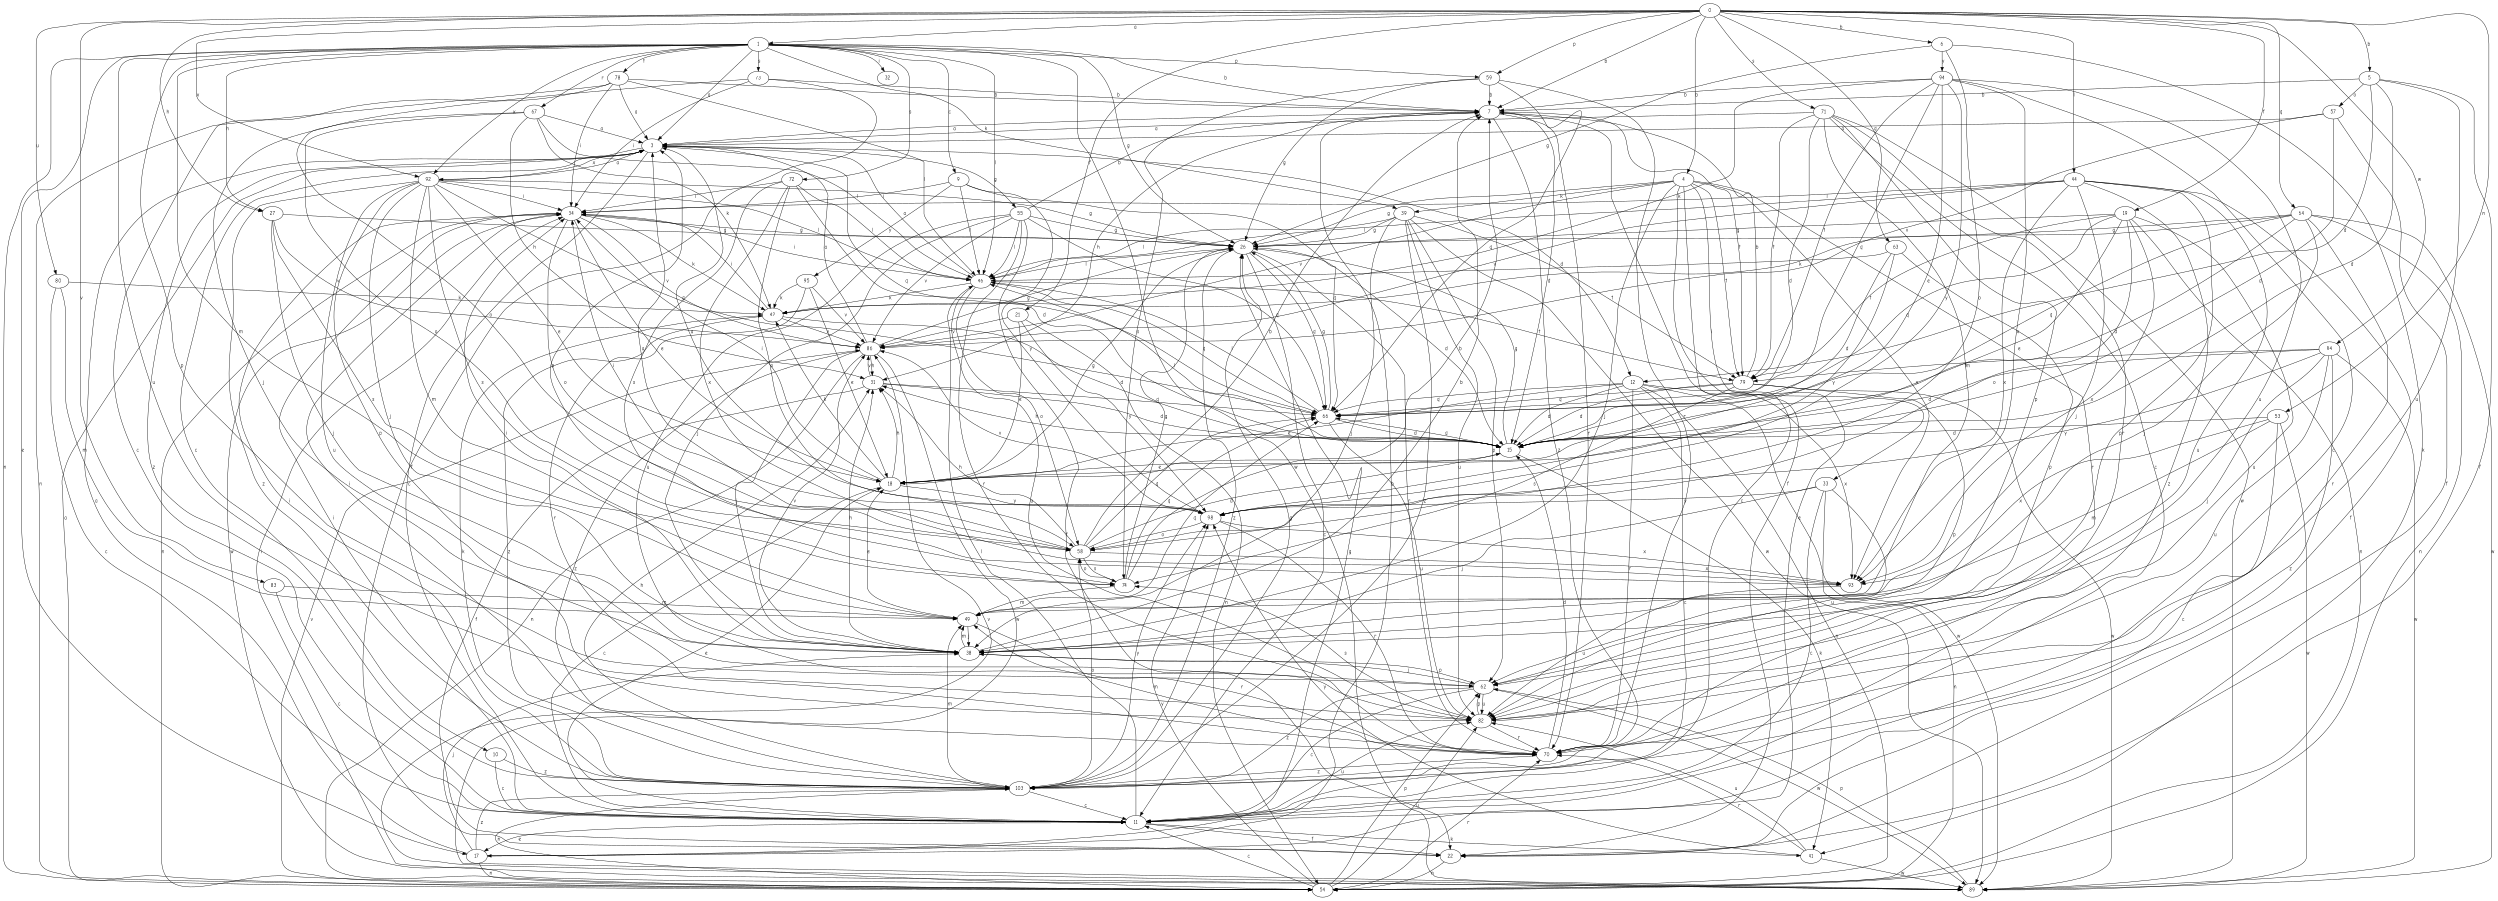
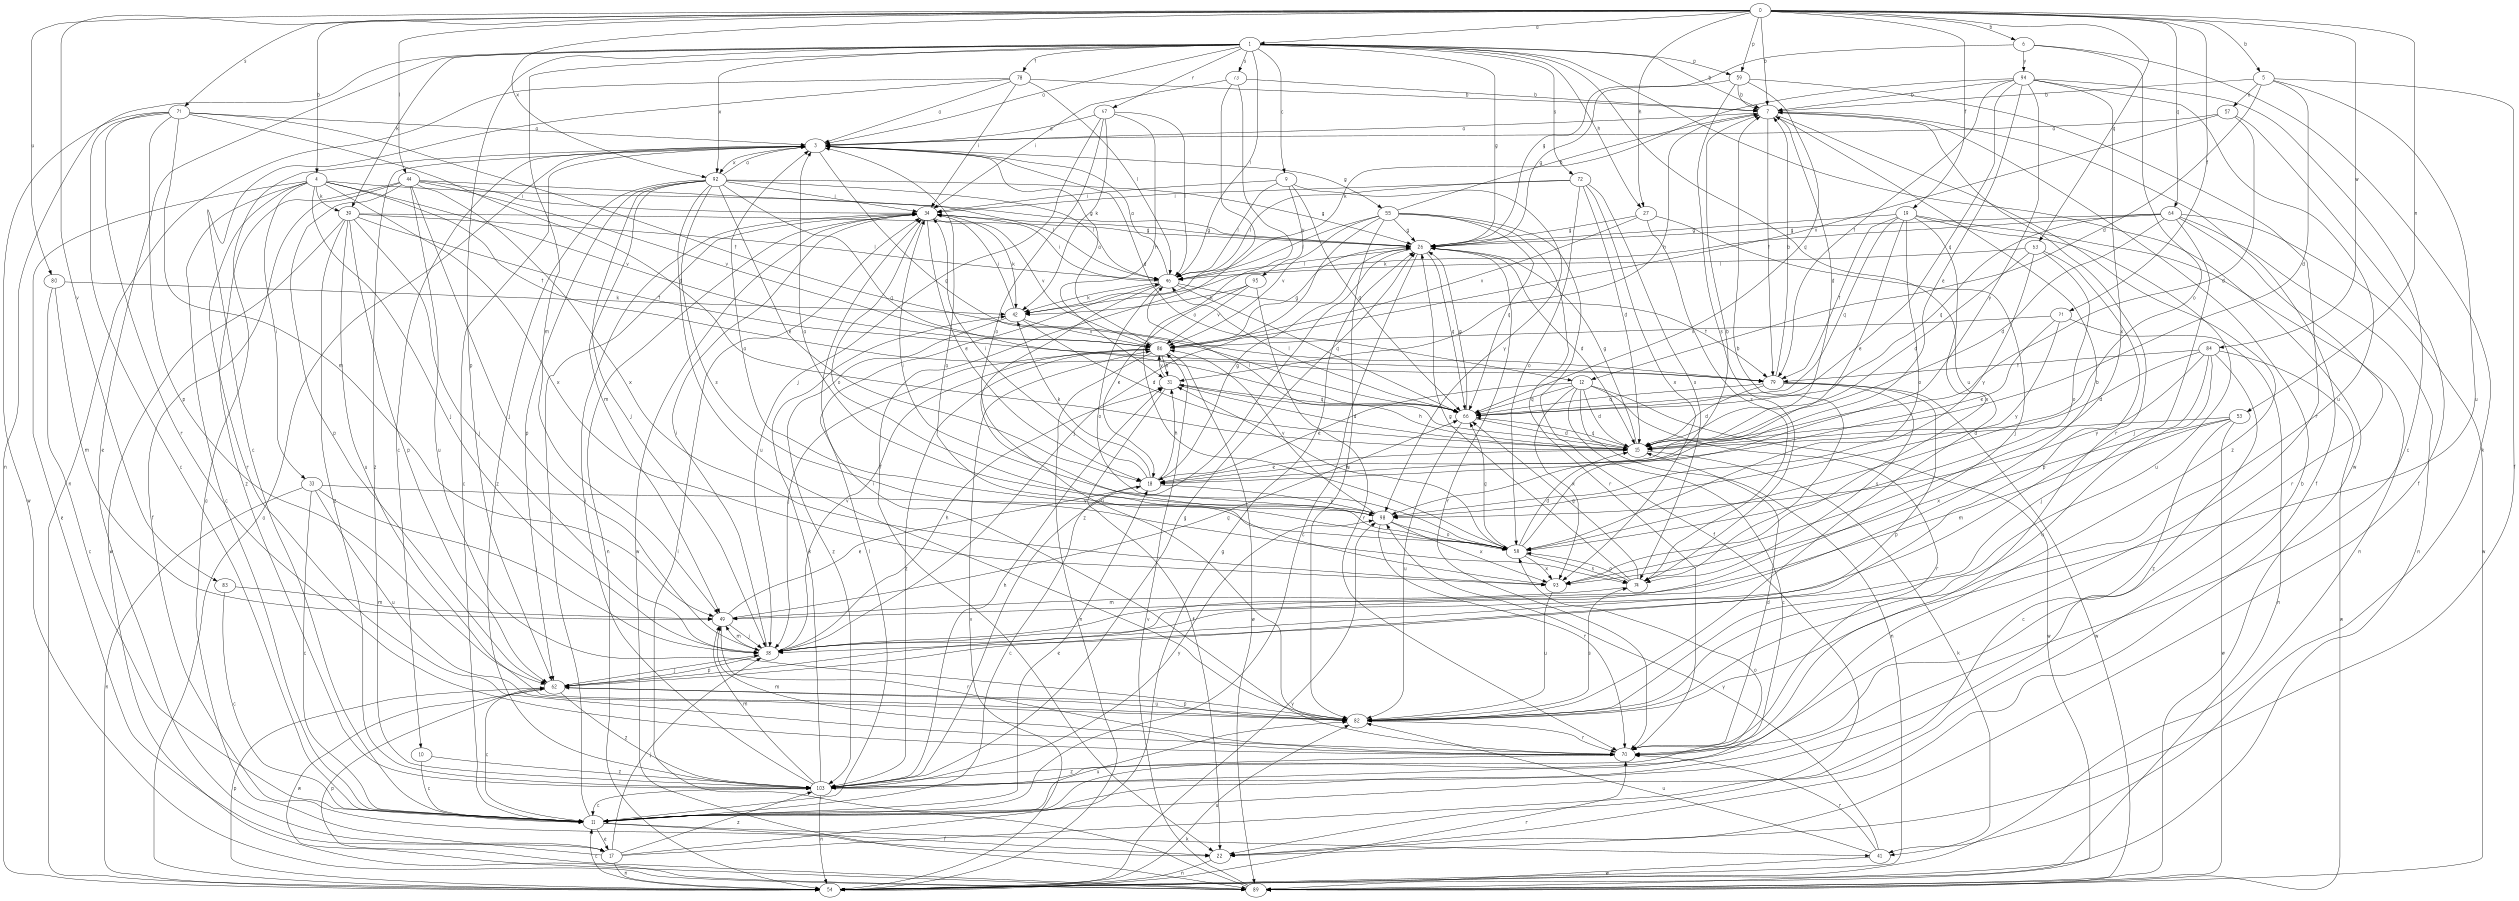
node "32": removed
edge "63" -> "58": added, label "o"
